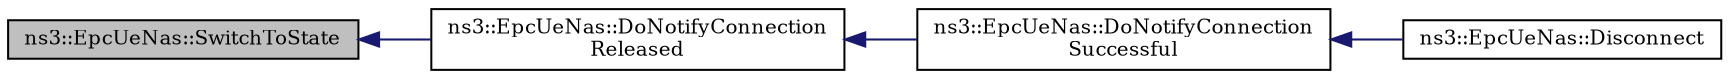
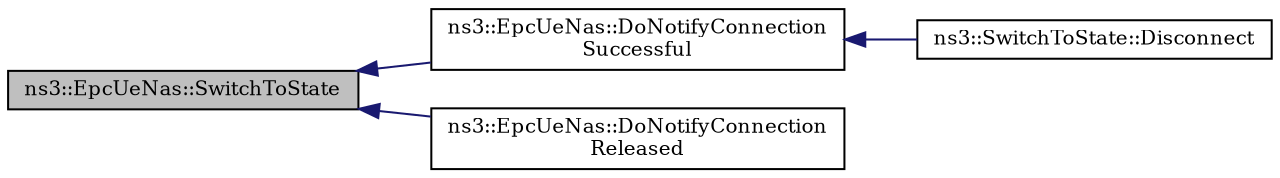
edge "ns3::EpcUeNas::DoNotifyConnection Successful" -> "ns3::EpcUeNas::DoNotifyConnection Released": now "ns3::EpcUeNas::DoNotifyConnection Successful" -> "ns3::EpcUeNas::SwitchToState"
node "ns3::EpcUeNas::Disconnect": label "ns3::EpcUeNas::Disconnect" -> "ns3::SwitchToState::Disconnect"
